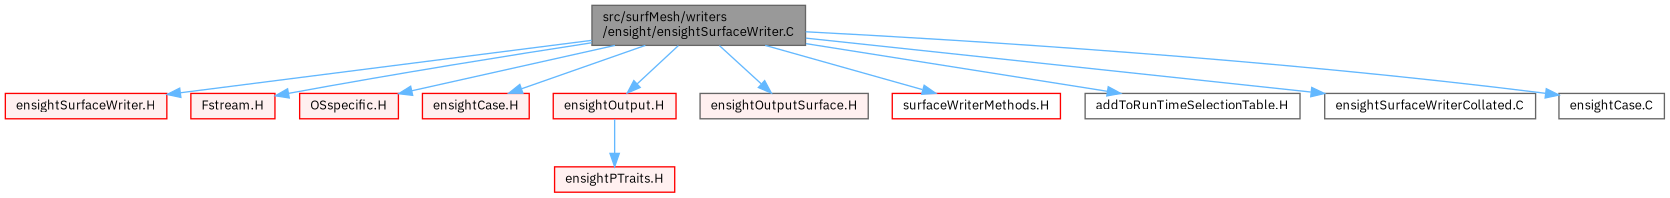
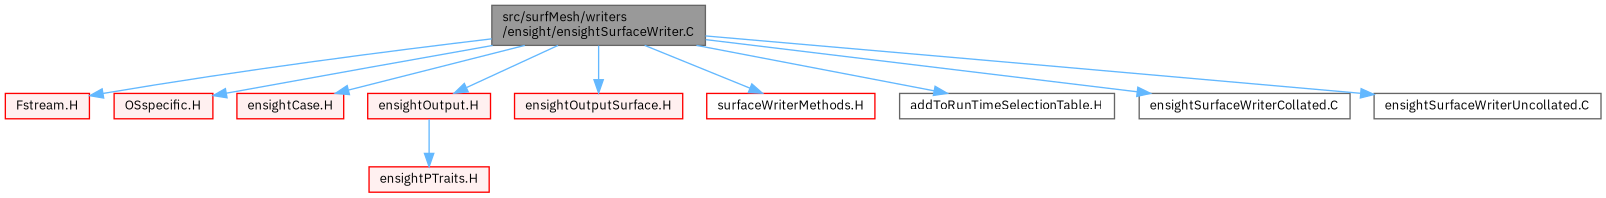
node "ensightSurfaceWriter.H": removed
node "ensightOutputSurface.H": color grey40 -> red
node "ensightCase.C": label "ensightCase.C" -> "ensightSurfaceWriterUncollated.C"
